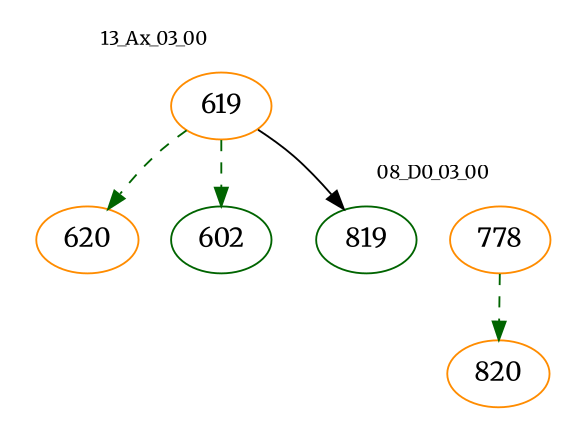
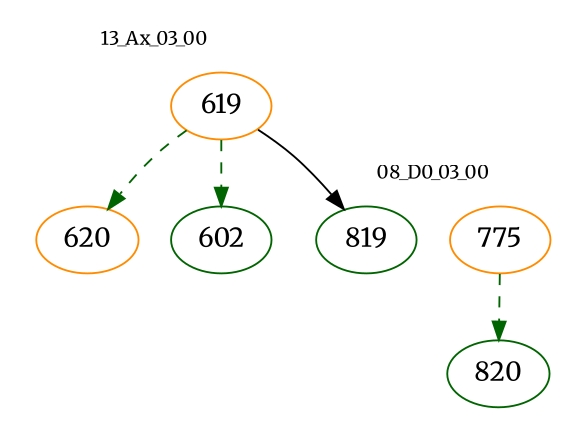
node "778": label "778" -> "775"
node "820": color darkorange -> darkgreen
